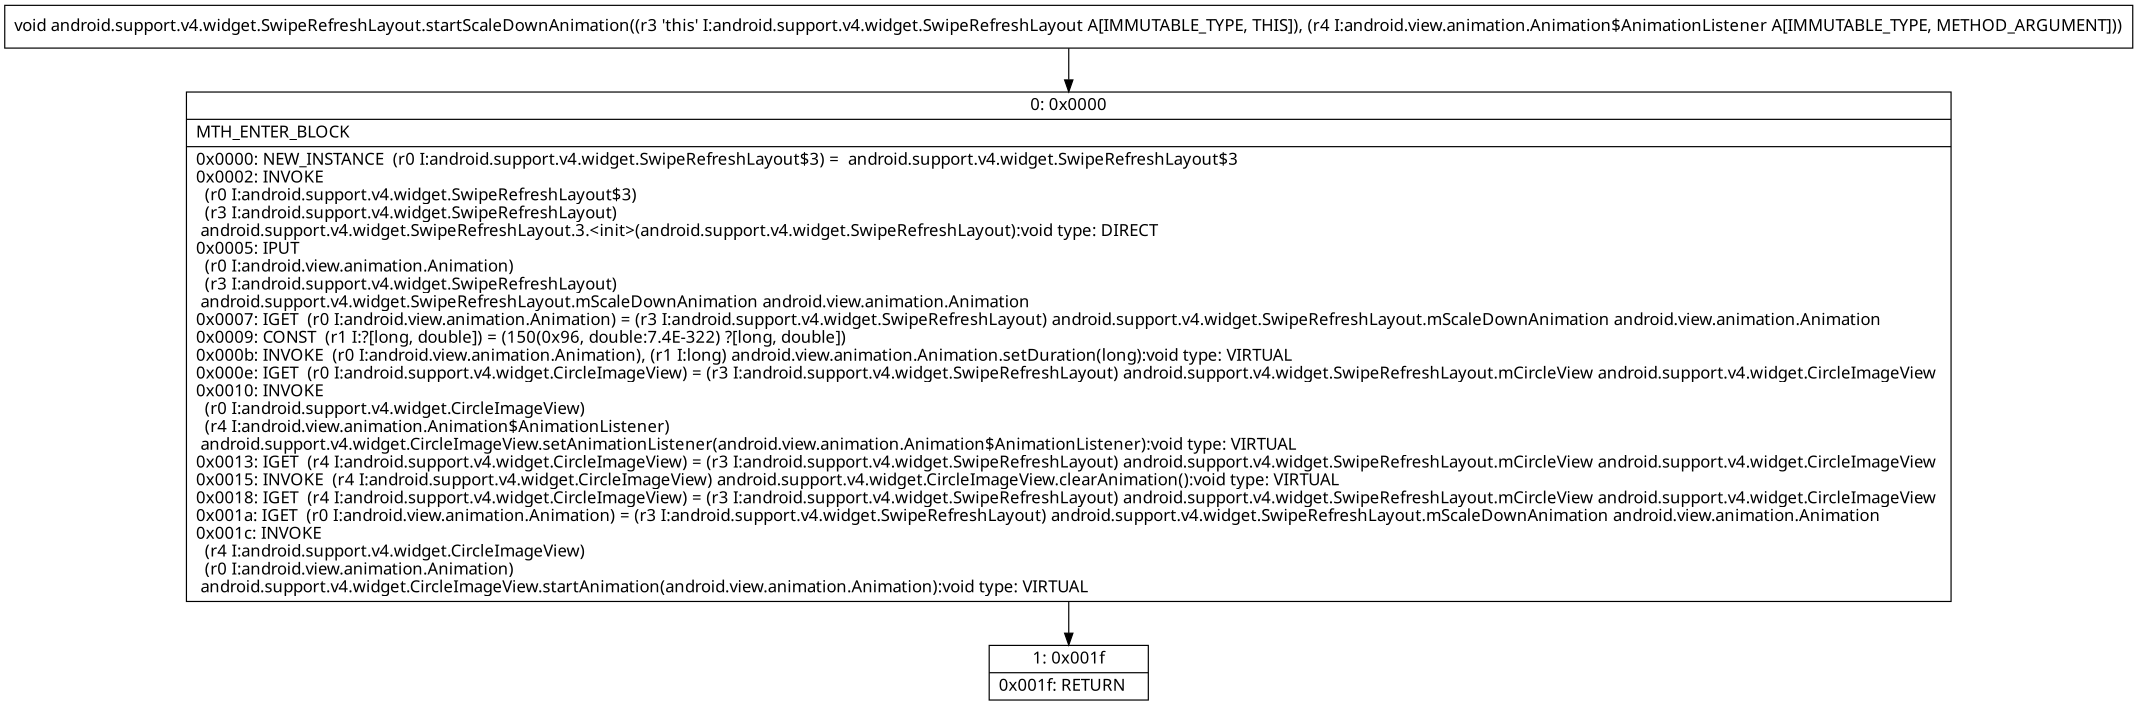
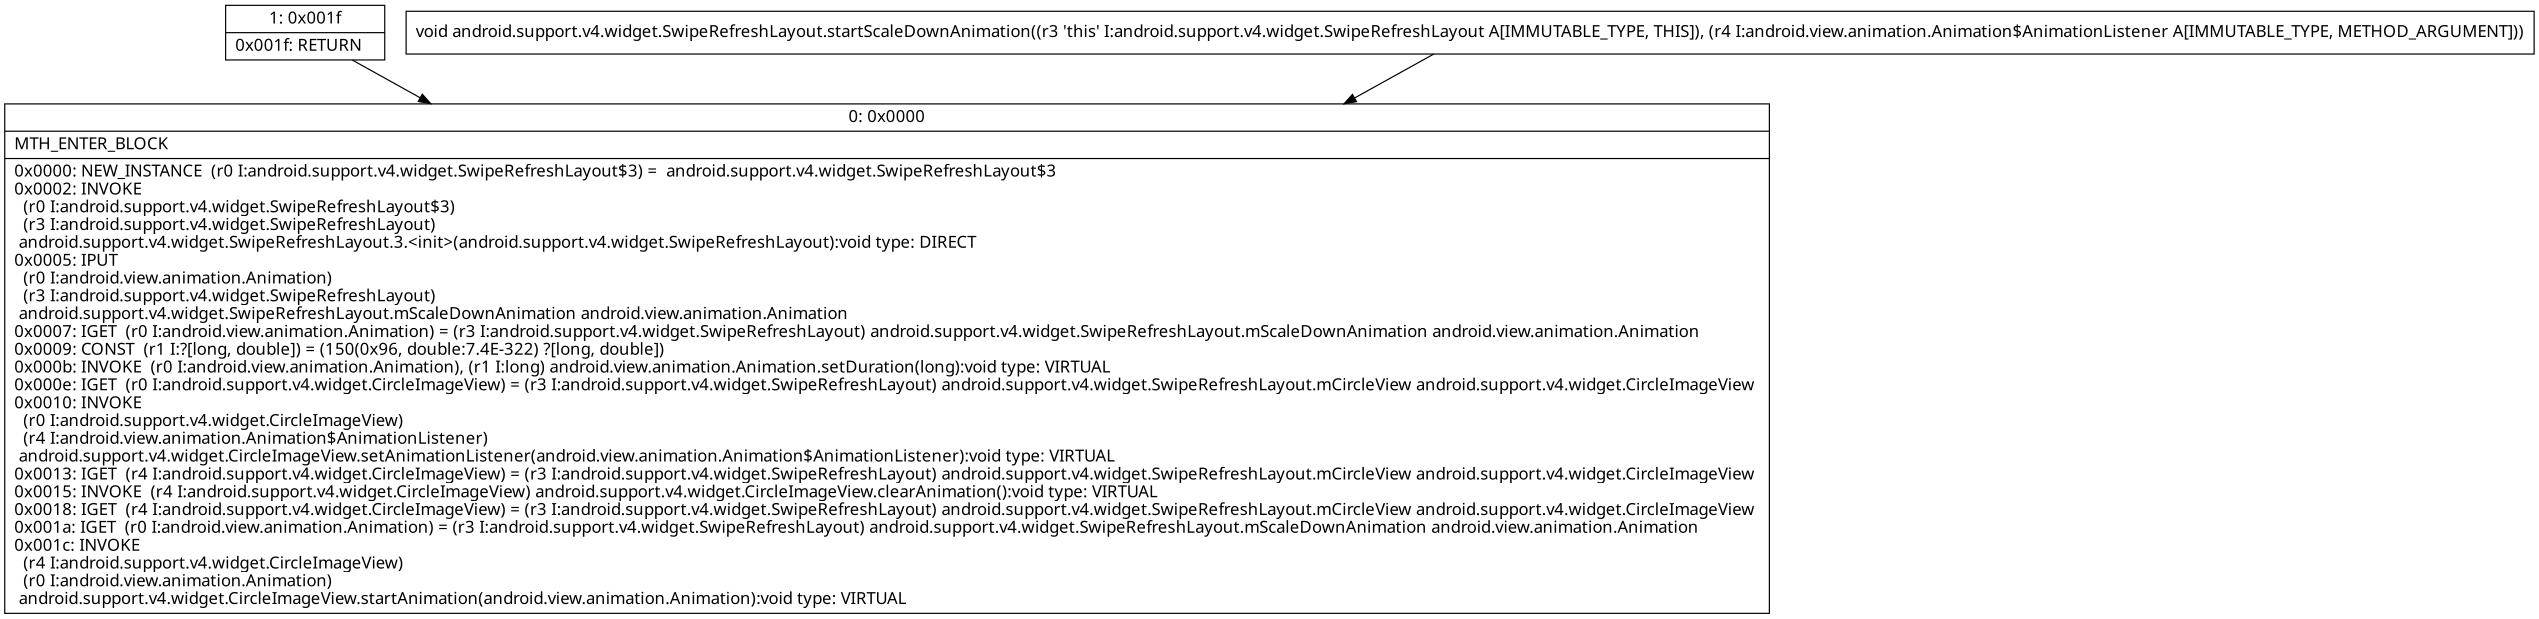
edge "0: 0x0000" -> "1: 0x001f": reversed
